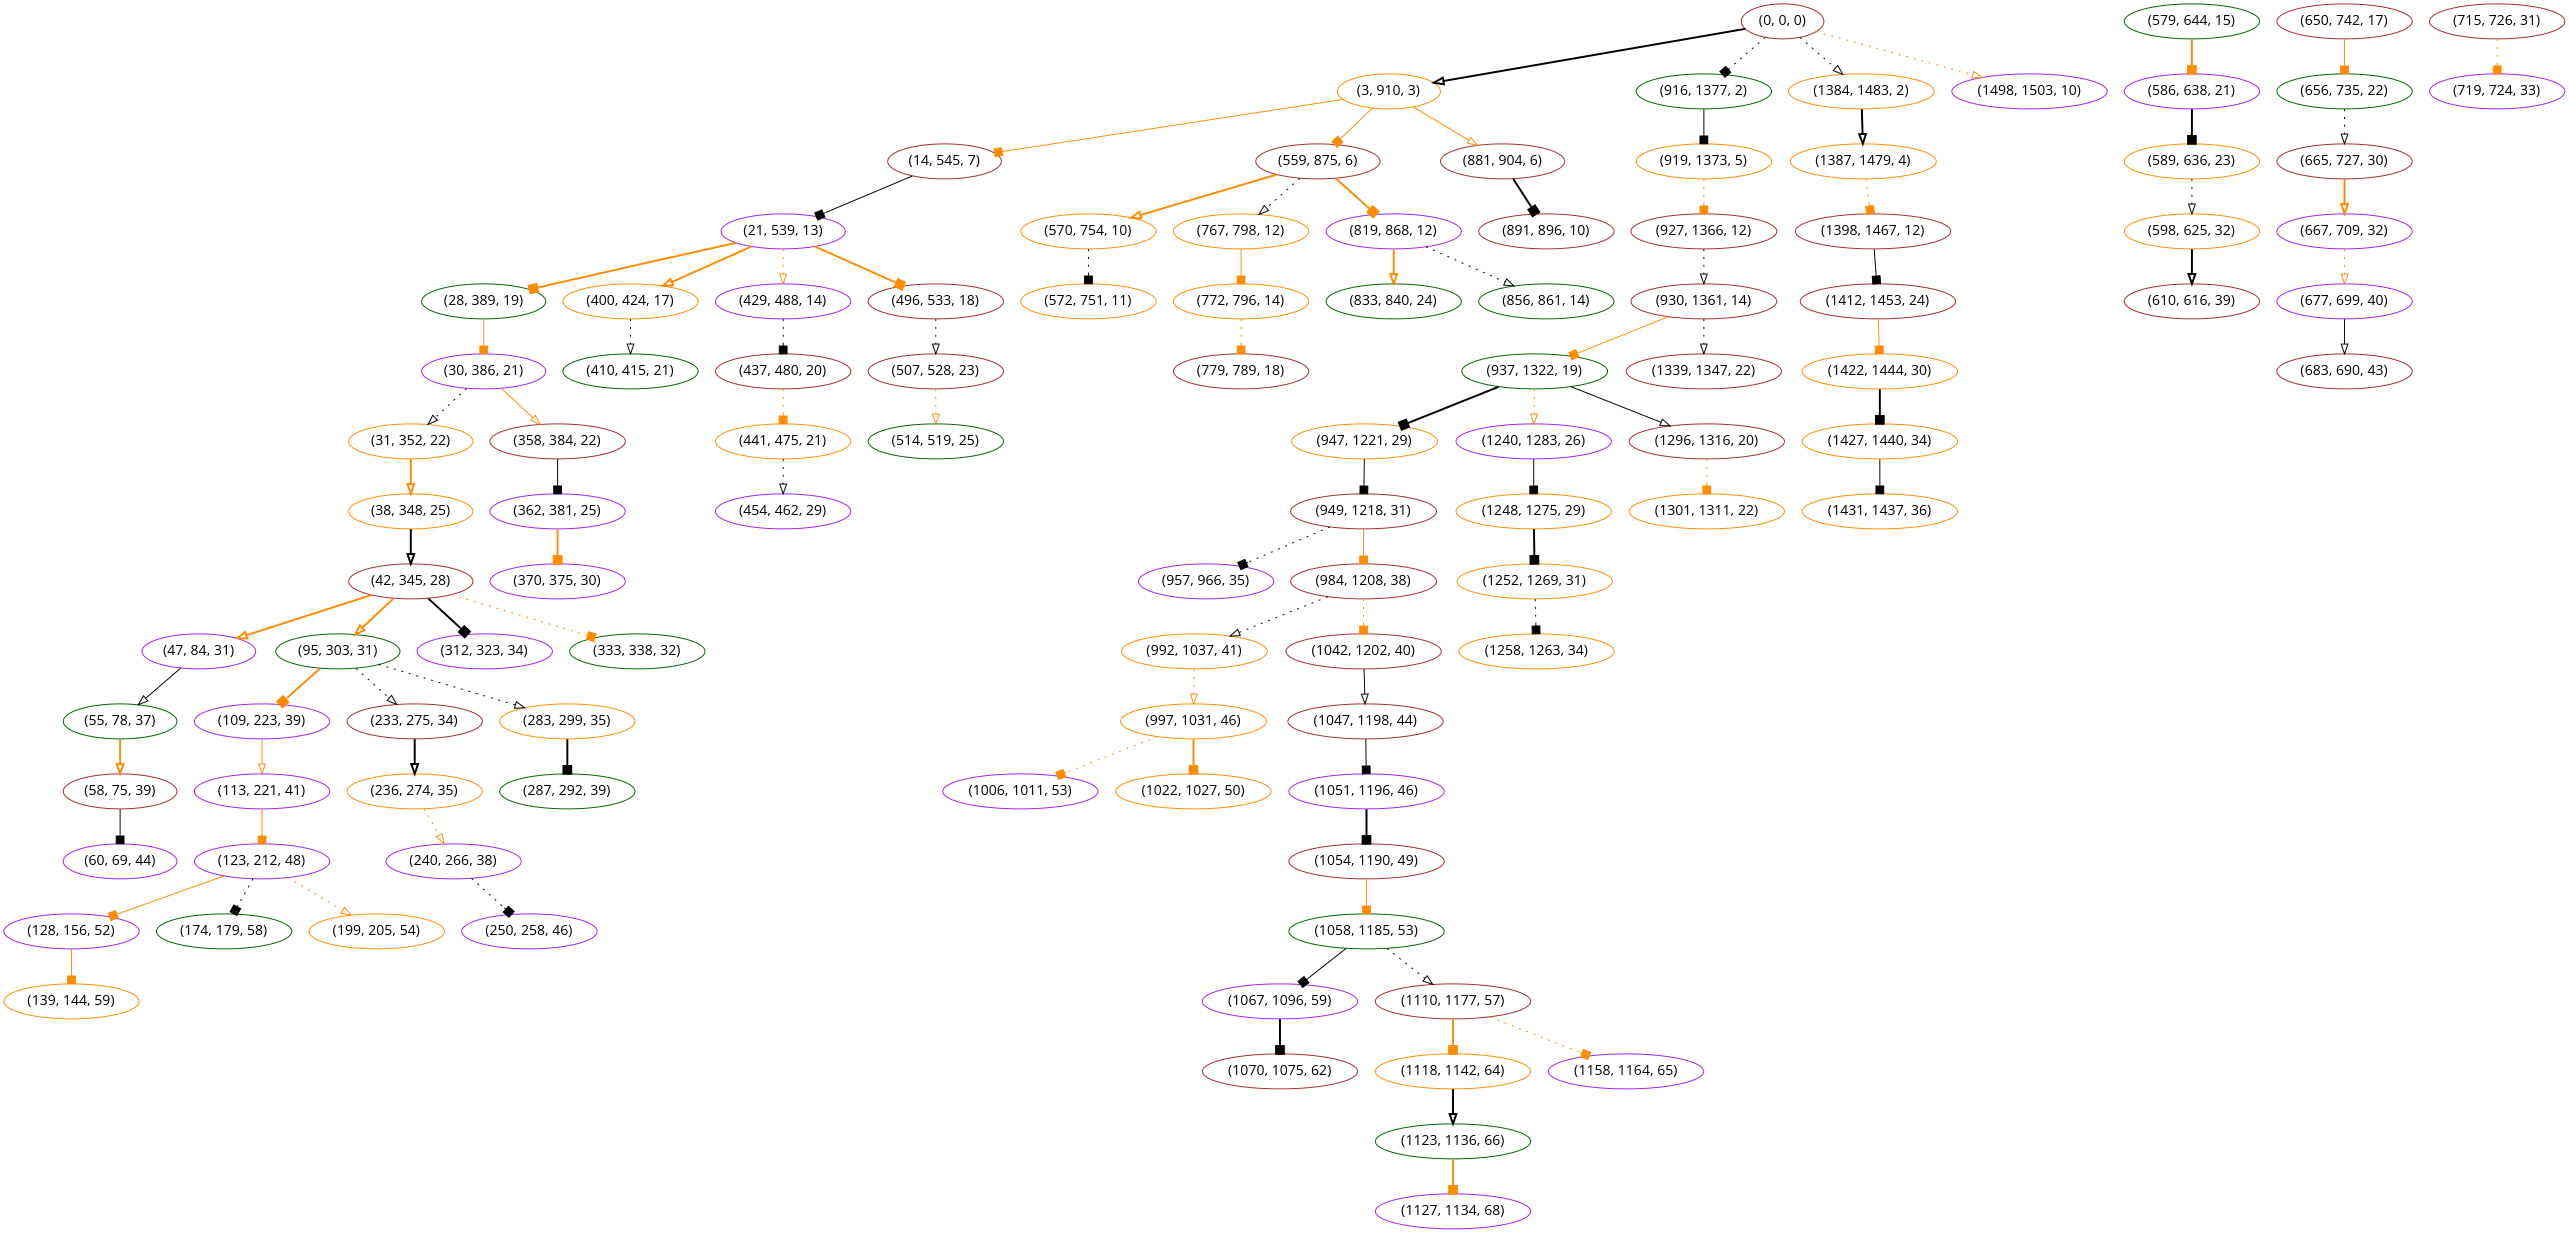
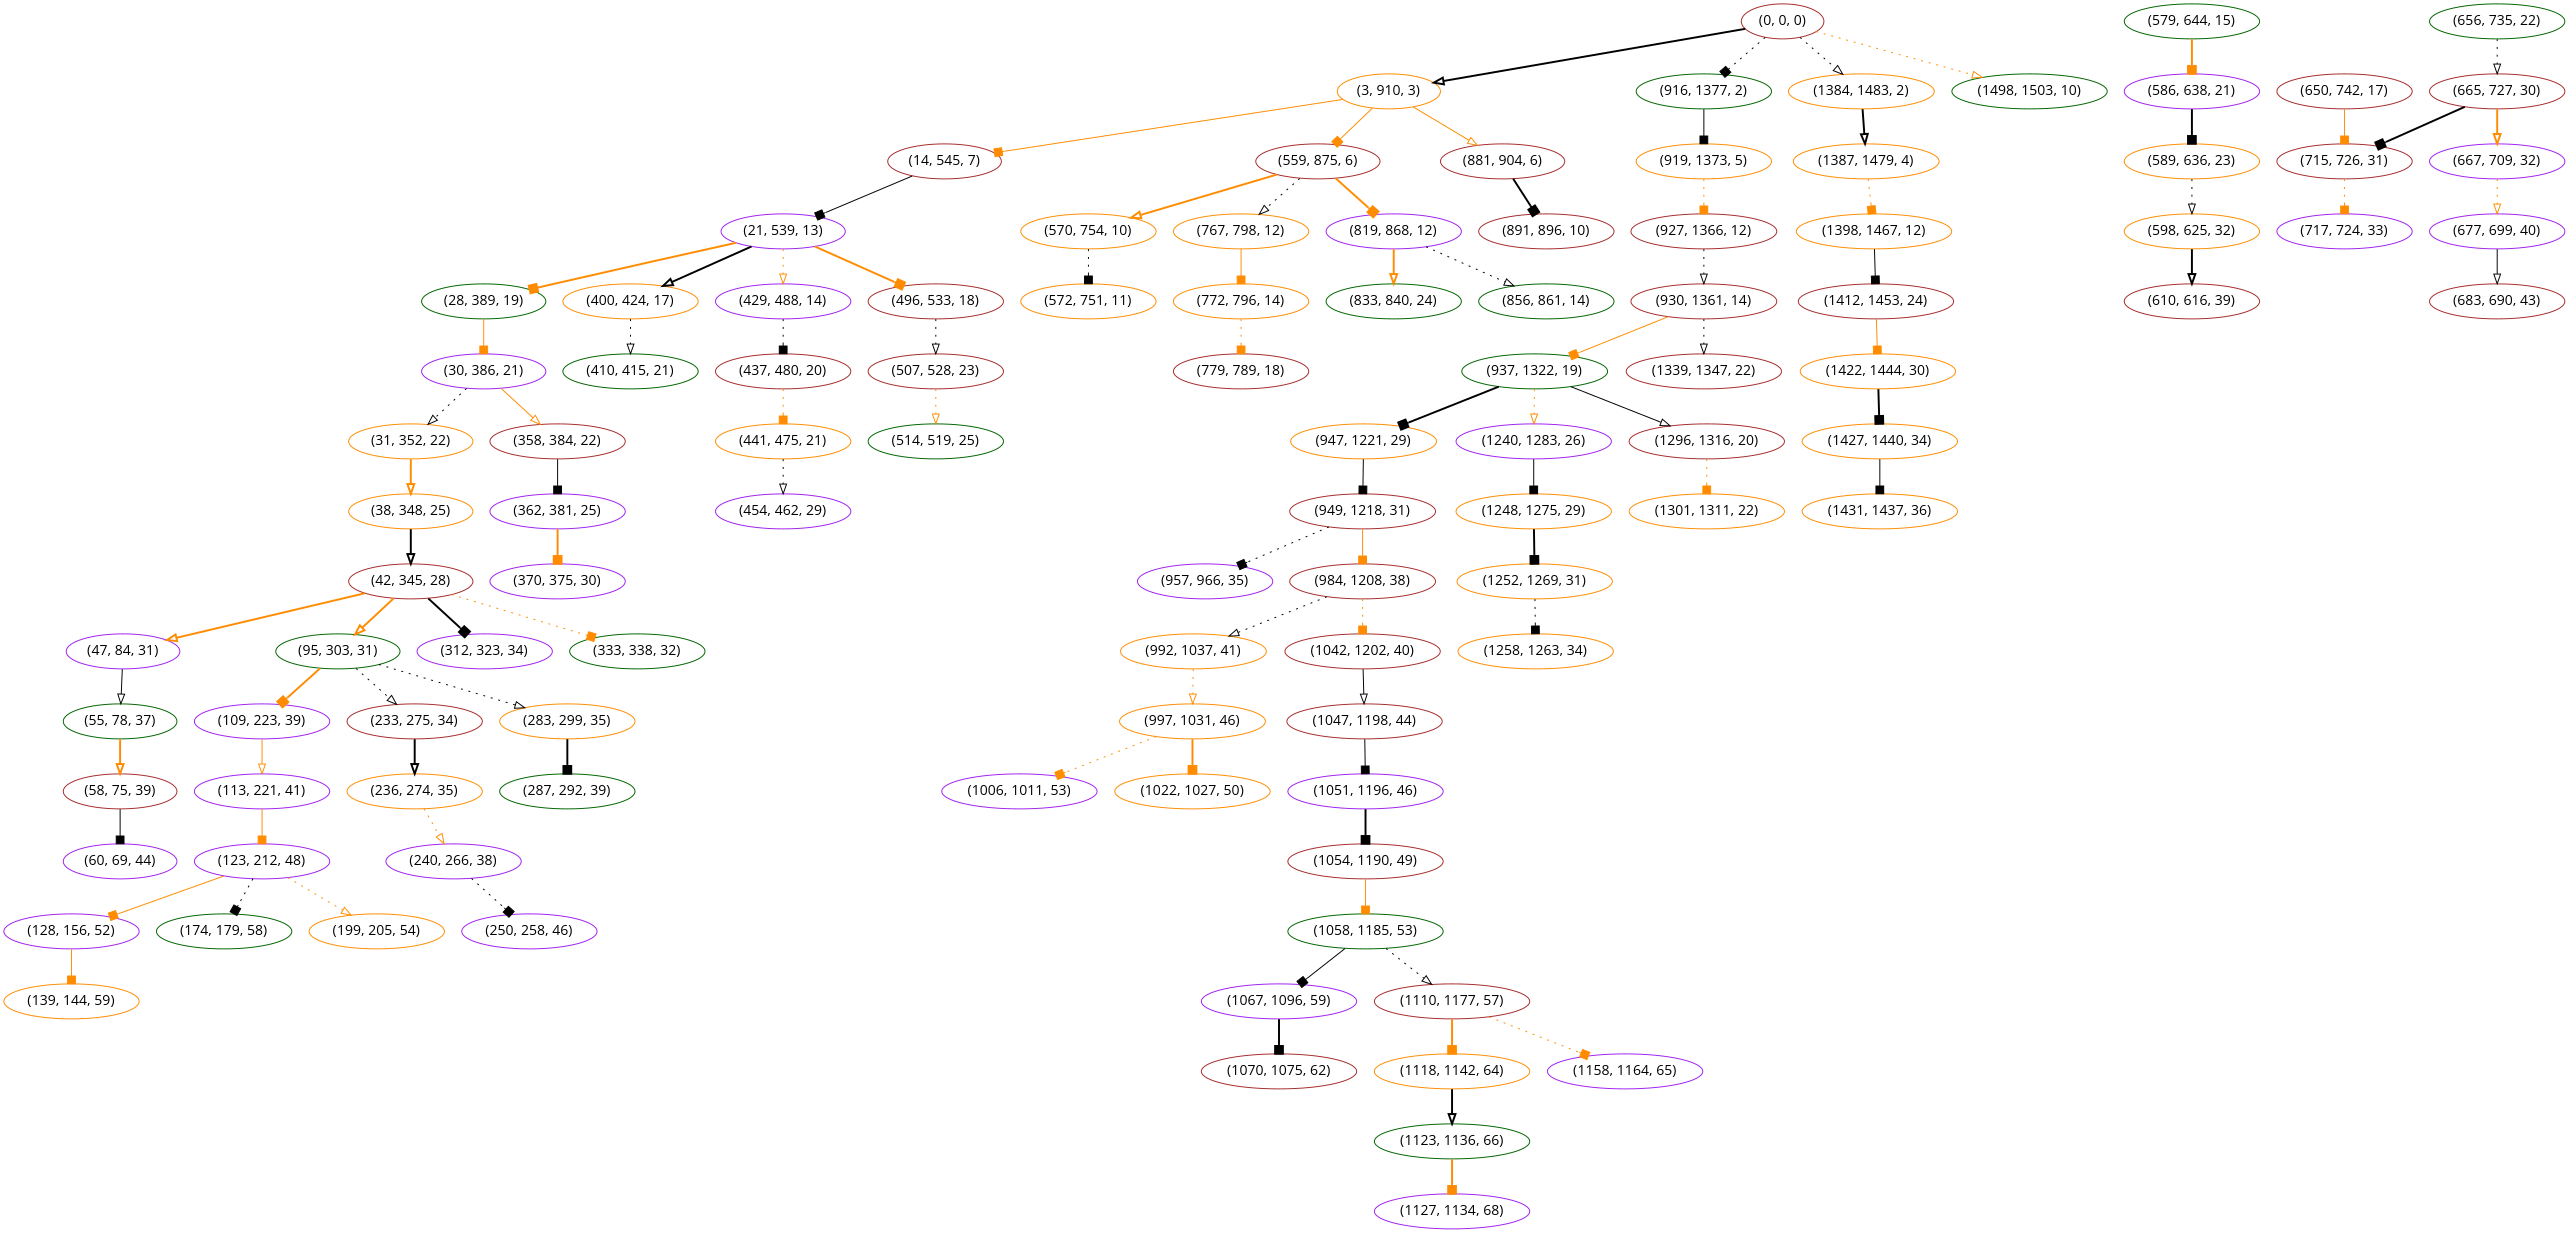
edge "(650, 742, 17)" -> "(656, 735, 22)": now "(650, 742, 17)" -> "(715, 726, 31)"
node "(1498, 1503, 10)": color purple -> darkgreen
node "(719, 724, 33)": label "(719, 724, 33)" -> "(717, 724, 33)"
edge "(665, 727, 30)" -> "(715, 726, 31)": added
node "(1398, 1467, 12)": color brown -> darkorange
edge "(21, 539, 13)" -> "(400, 424, 17)": color darkorange -> black
